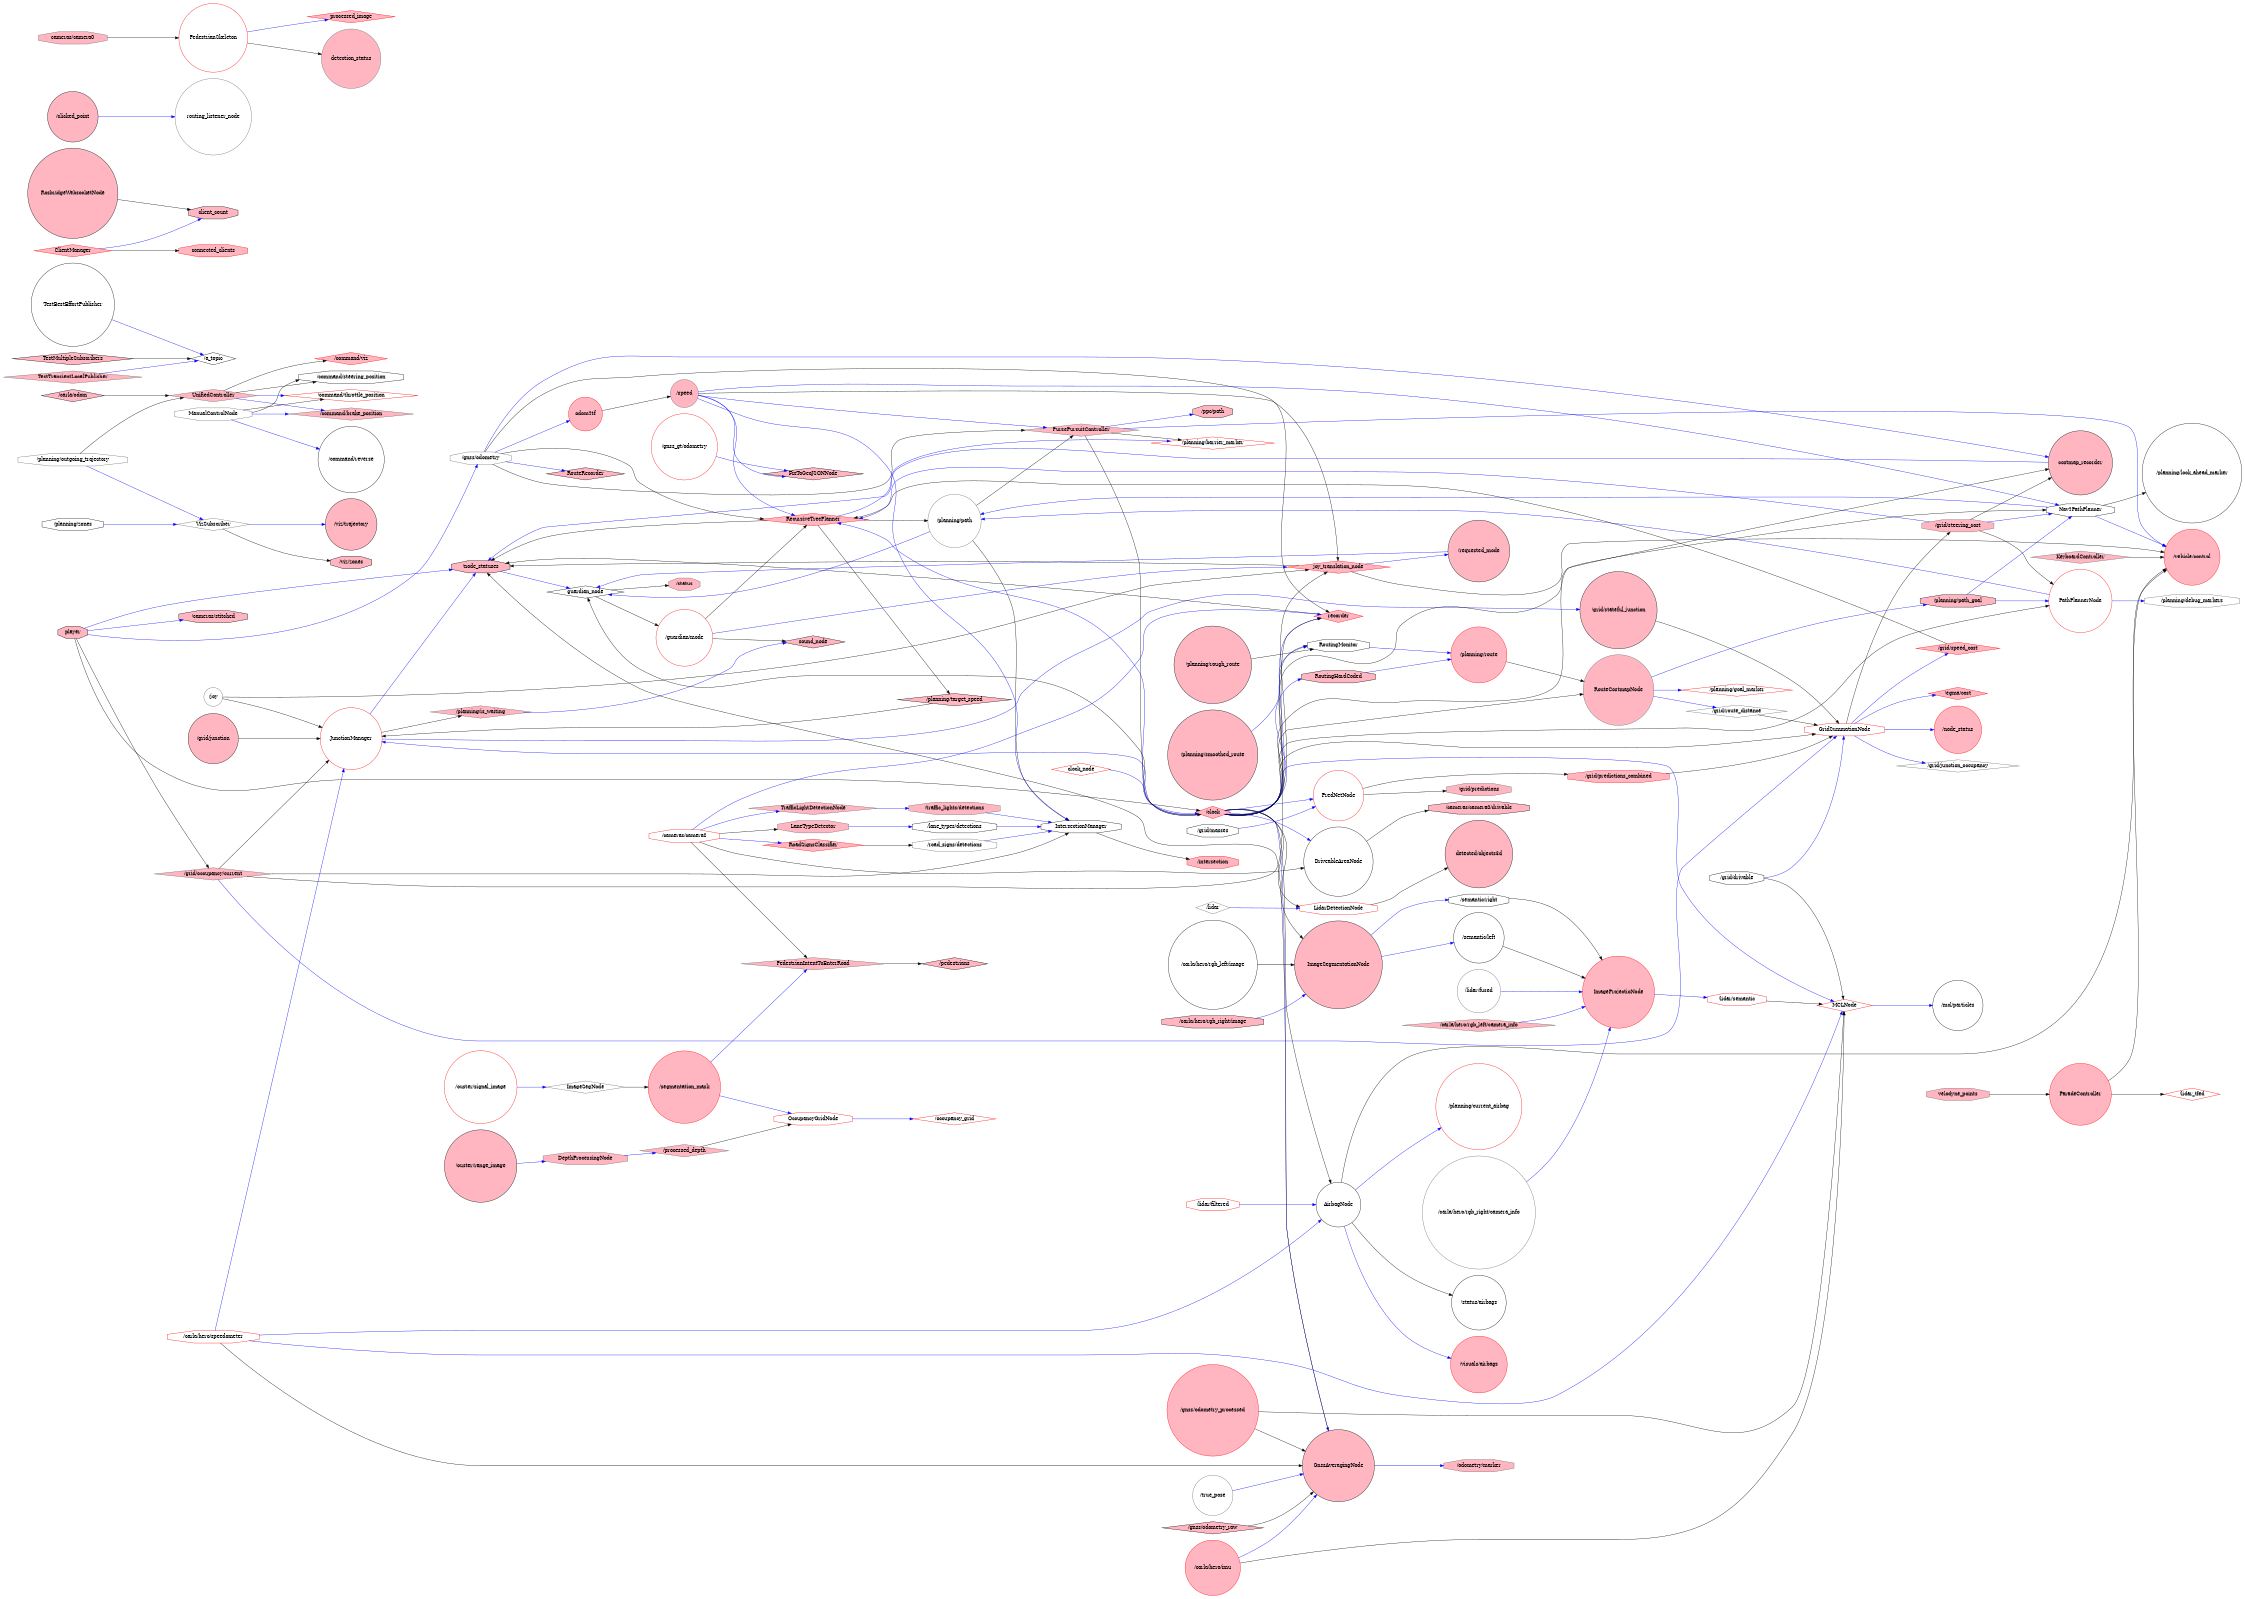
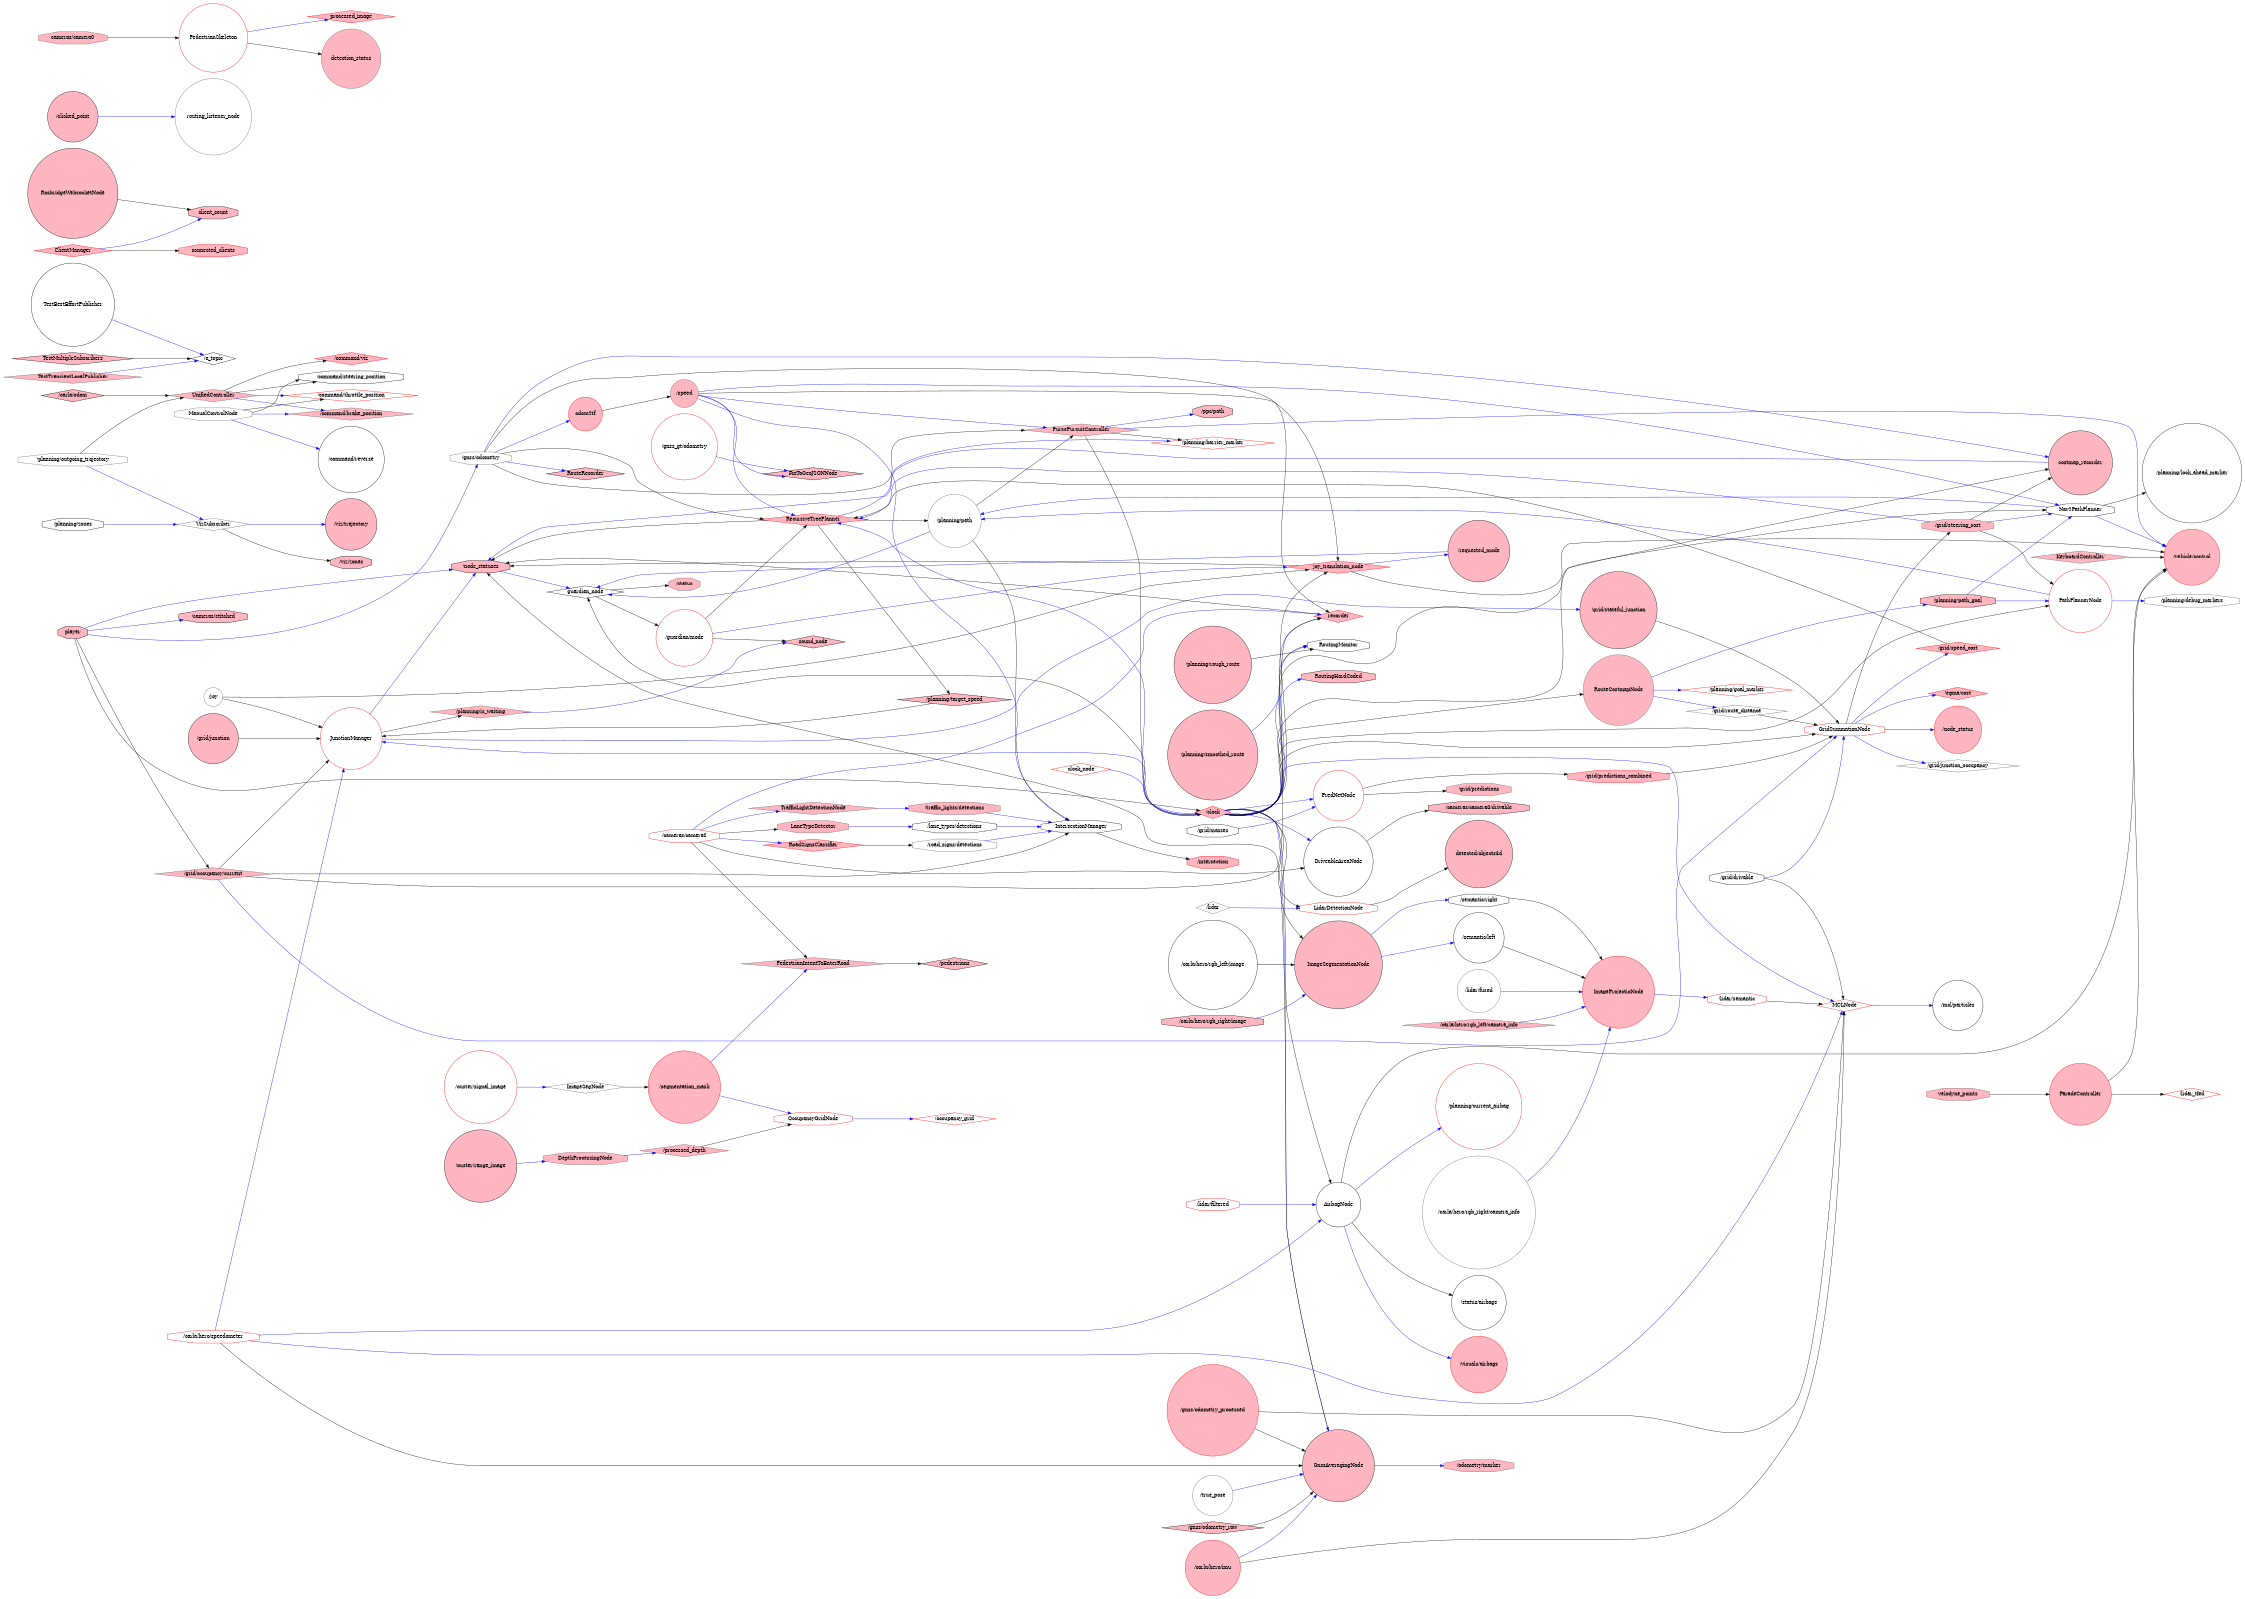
node "/planning/route": removed
